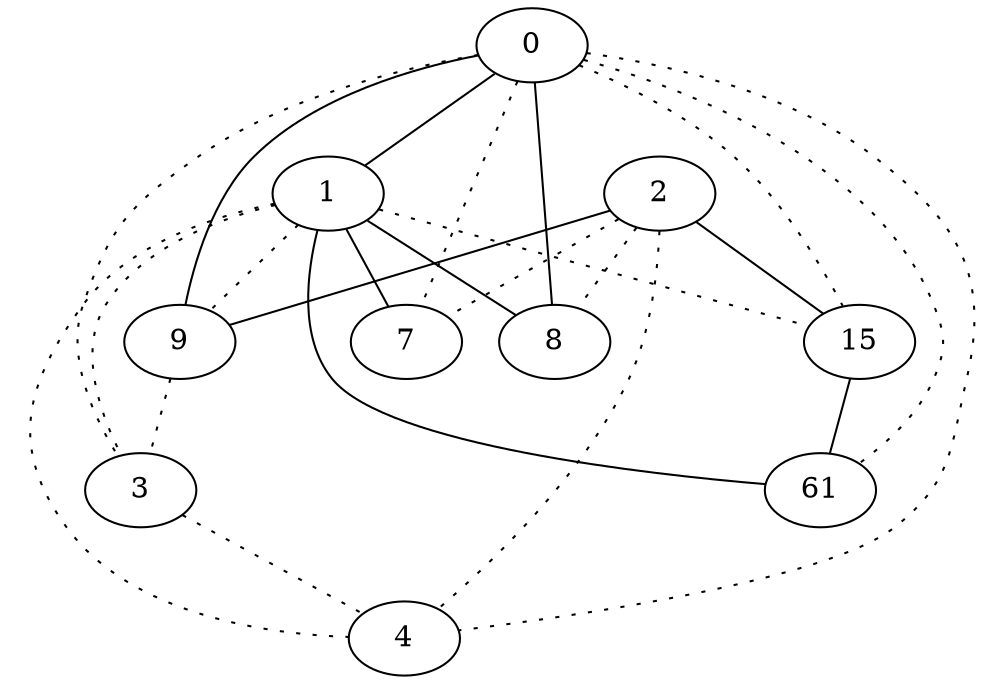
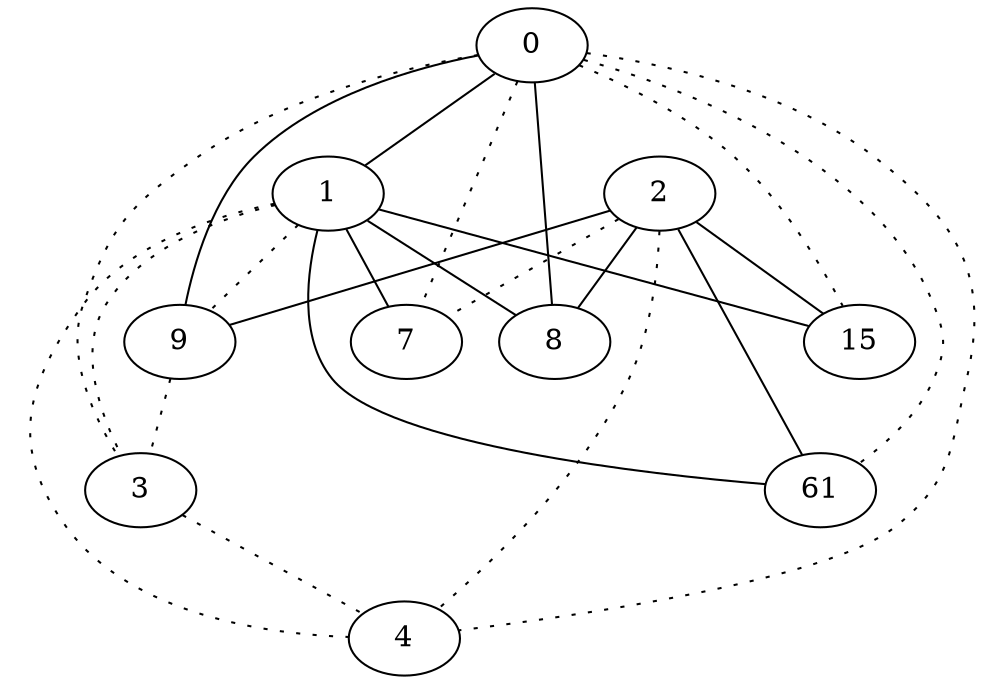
edge "2" -- "8": style dotted -> solid
edge "1" -- "15": style dotted -> solid
edge "15" -- "61": now "2" -- "61"
